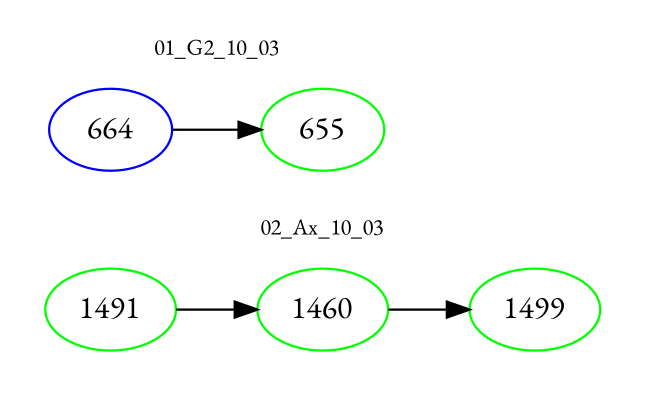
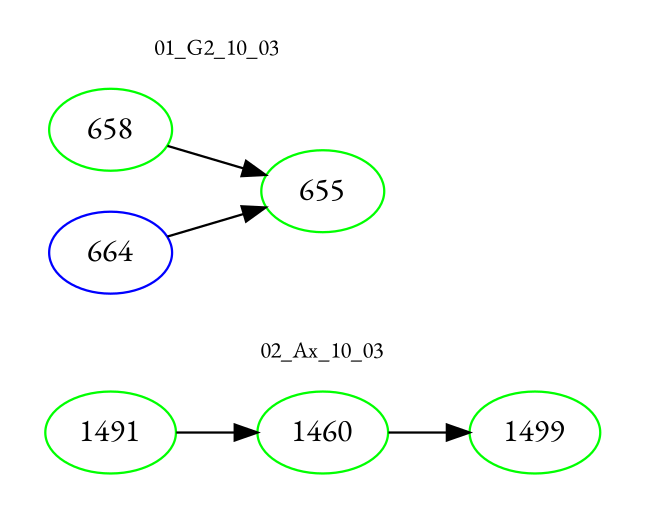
node "658": added
